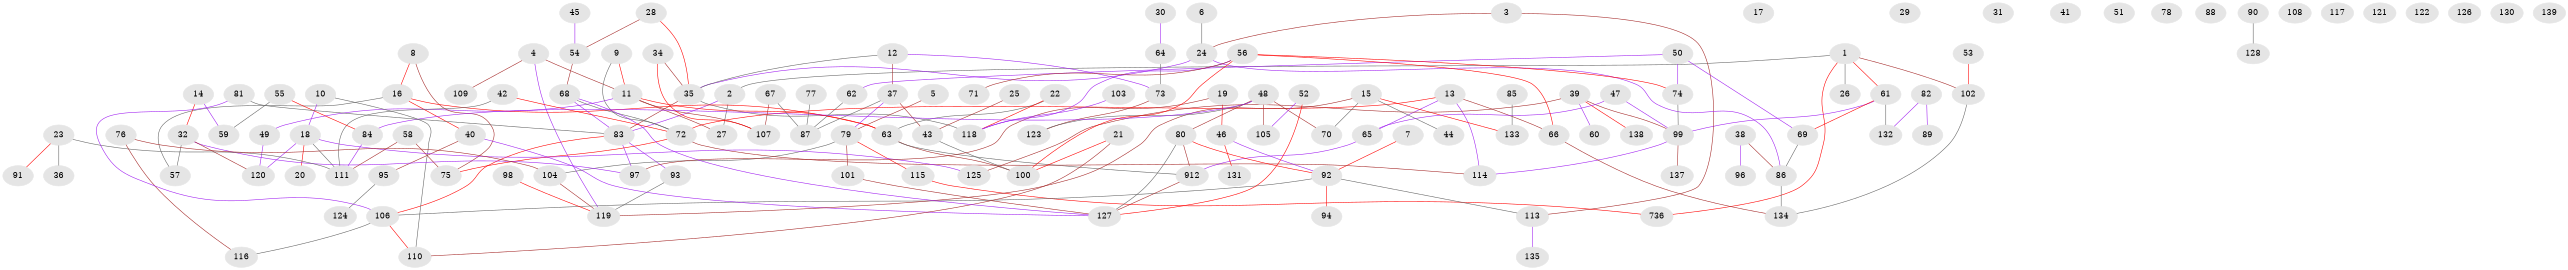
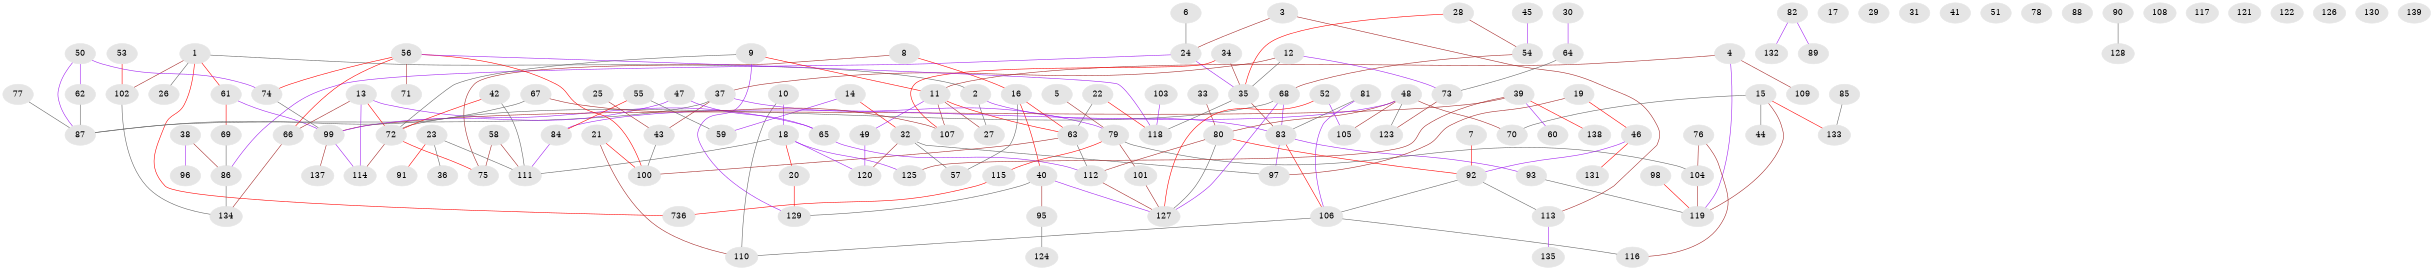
node "33": added
edge "50" -- "69": now "50" -- "87"
edge "61" -- "132": removed
edge "32" -- "97": color purple -> gray40
node "912": label "912" -> "112"
node "129": added
node "94": removed
edge "106" -- "110": color red -> gray40
